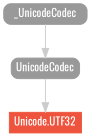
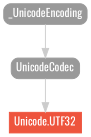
node "_UnicodeCodec": label "_UnicodeCodec" -> "_UnicodeEncoding"
